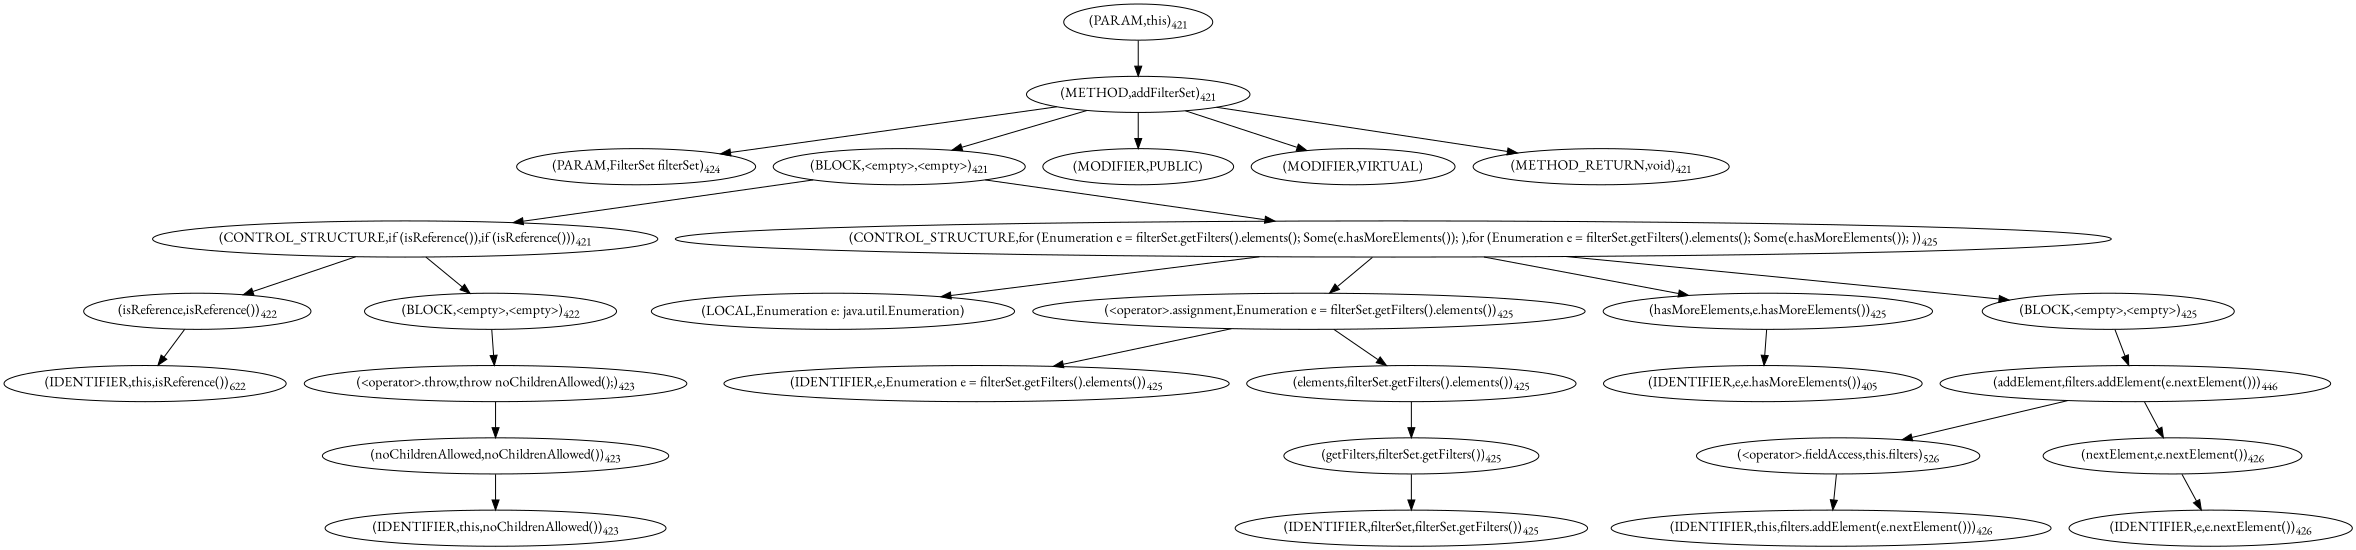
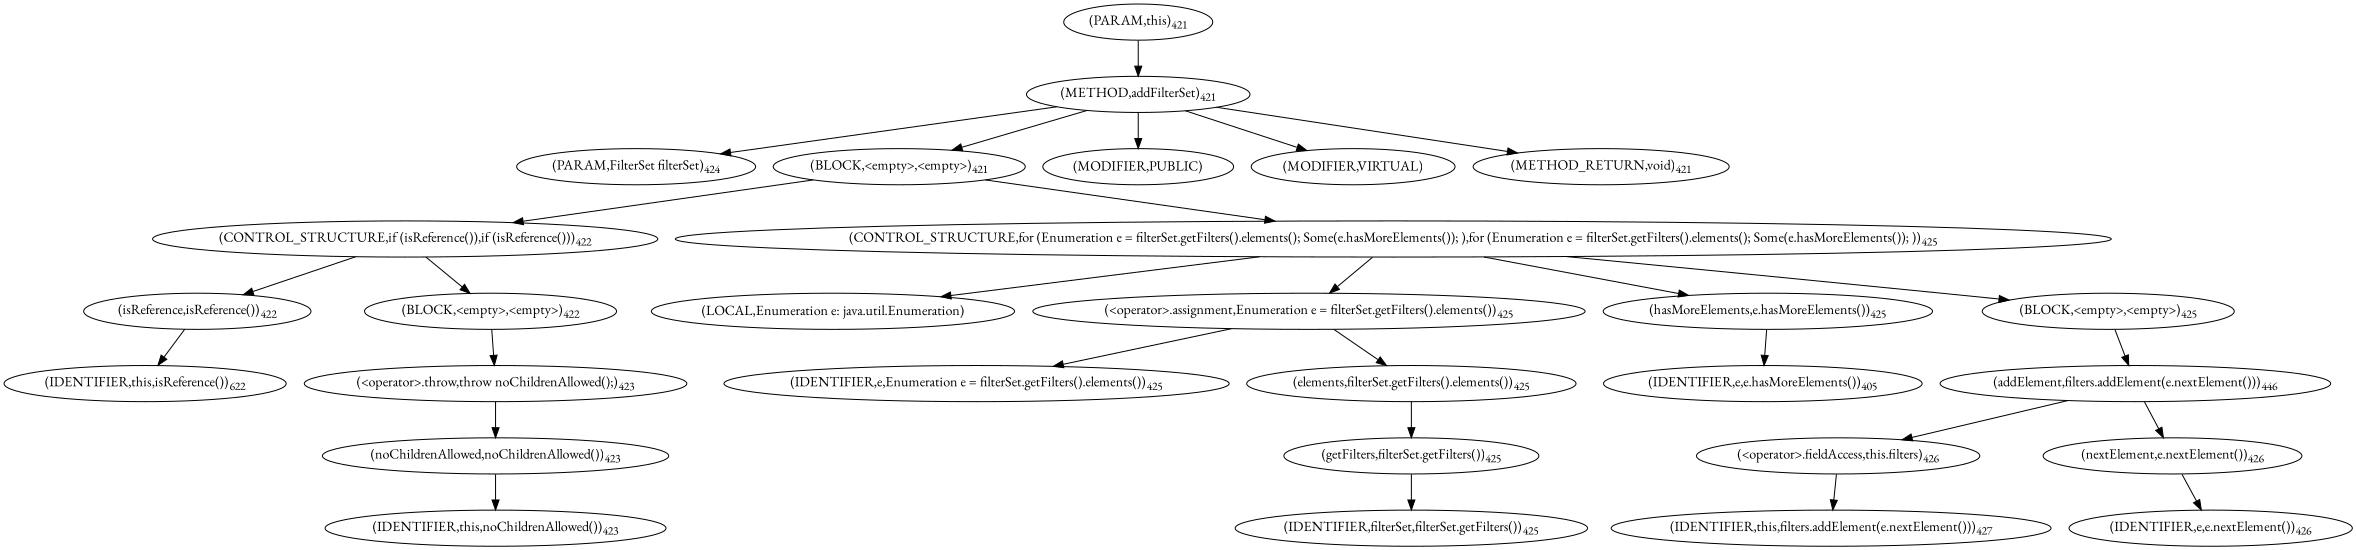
node "(CONTROL_STRUCTURE,if (isReference()),if (isReference()))": text "421" -> "422"
node "(<operator>.fieldAccess,this.filters)": text "526" -> "426"
node "(IDENTIFIER,this,filters.addElement(e.nextElement()))": text "426" -> "427"
